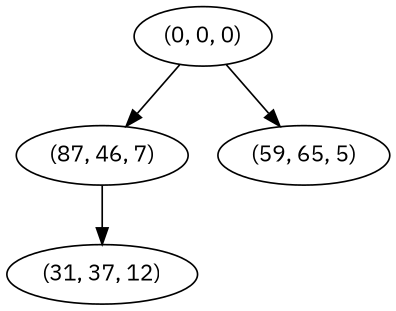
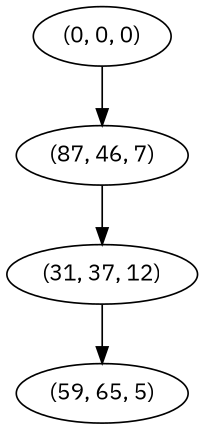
edge "(0, 0, 0)" -> "(59, 65, 5)": now "(31, 37, 12)" -> "(59, 65, 5)"
